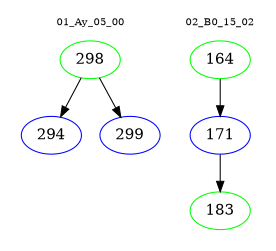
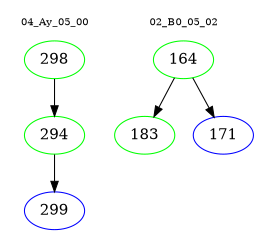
cluster "01_Ay_05_00": label "01_Ay_05_00" -> "04_Ay_05_00"
cluster "02_B0_15_02": label "02_B0_15_02" -> "02_B0_05_02"
edge "298" -> "299": now "294" -> "299"
node "294": color blue -> green
edge "171" -> "183": now "164" -> "183"
